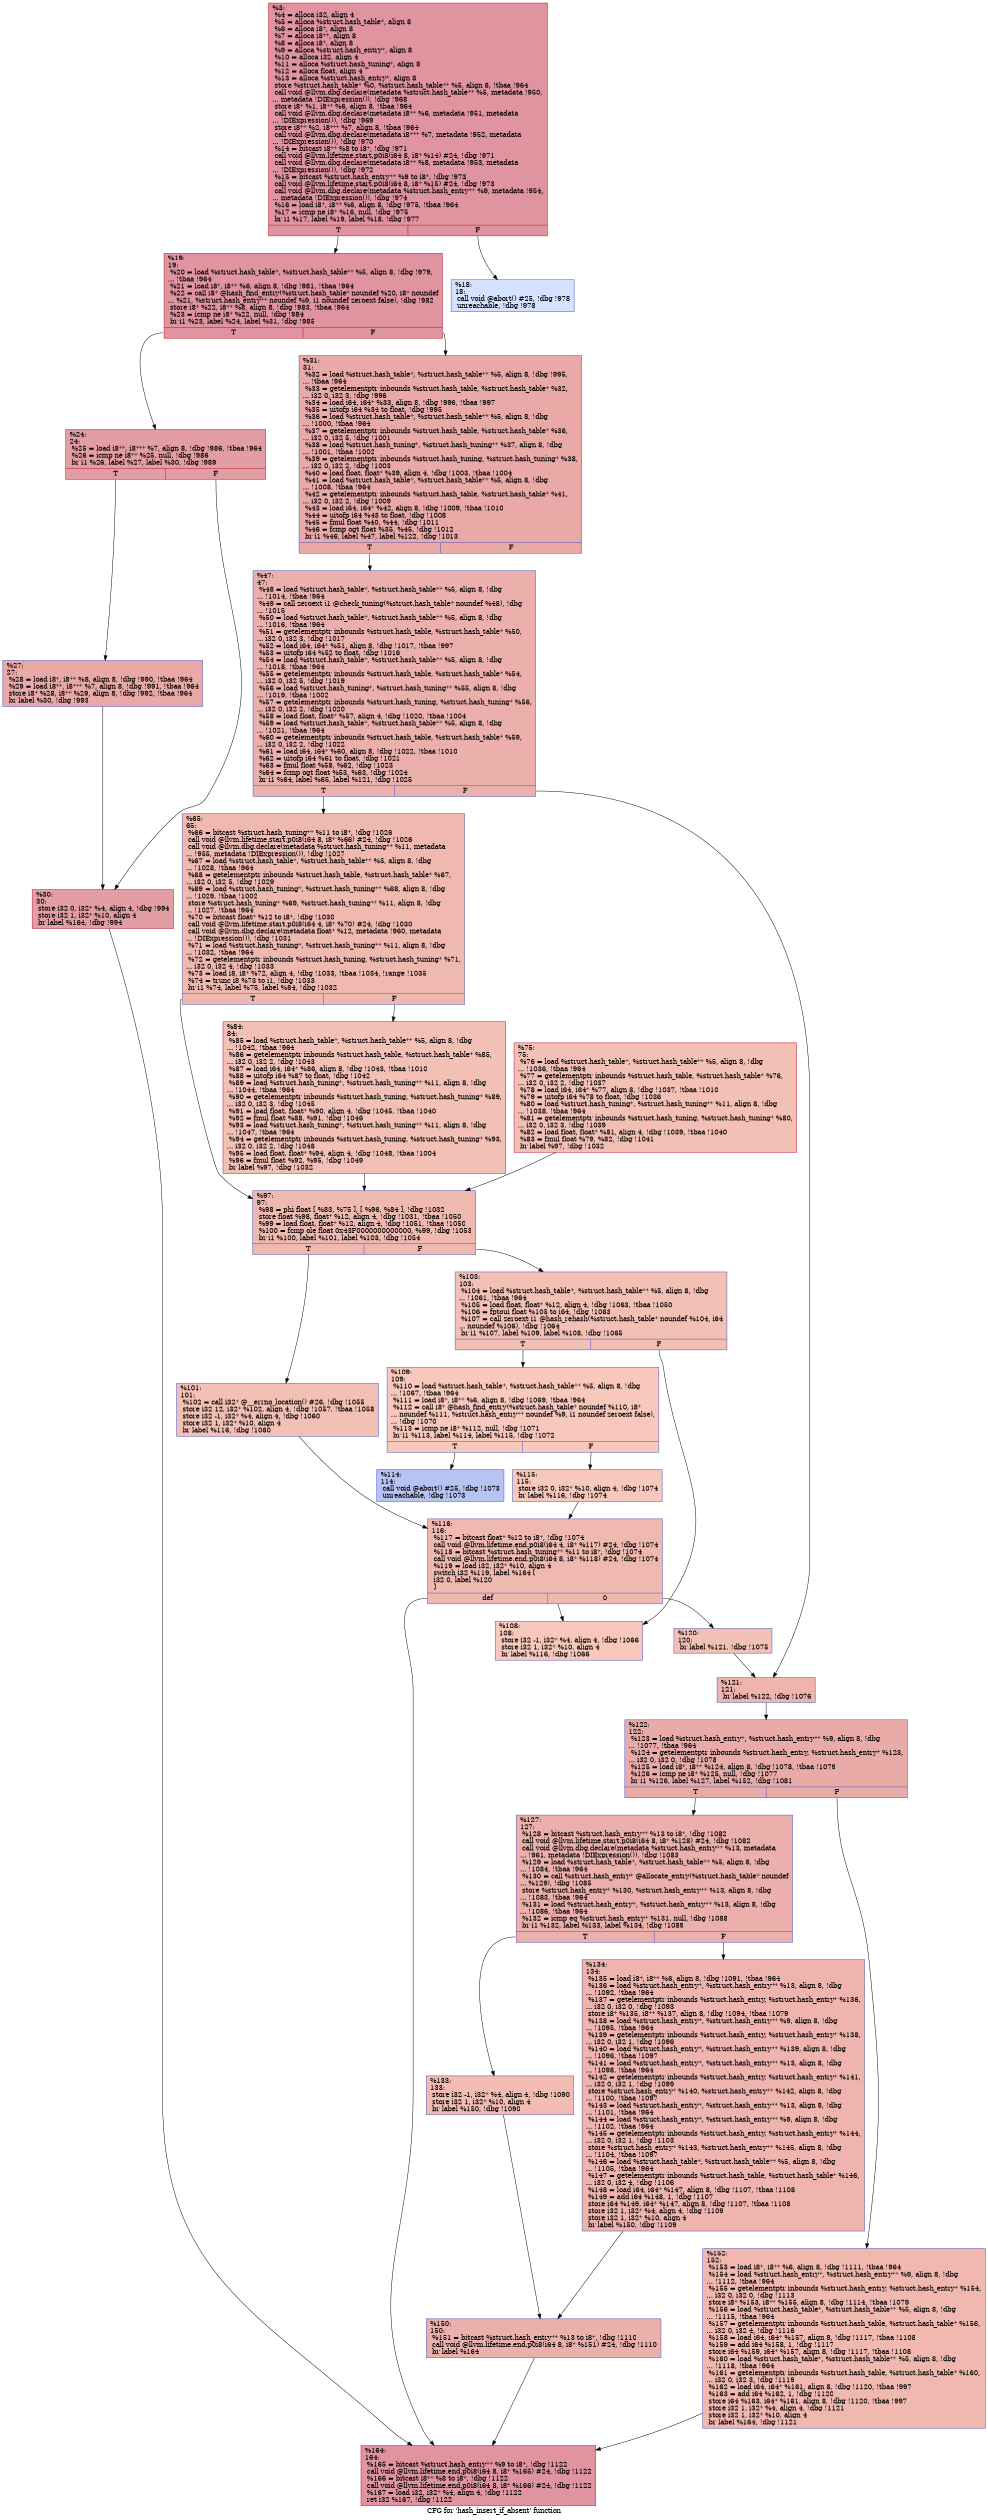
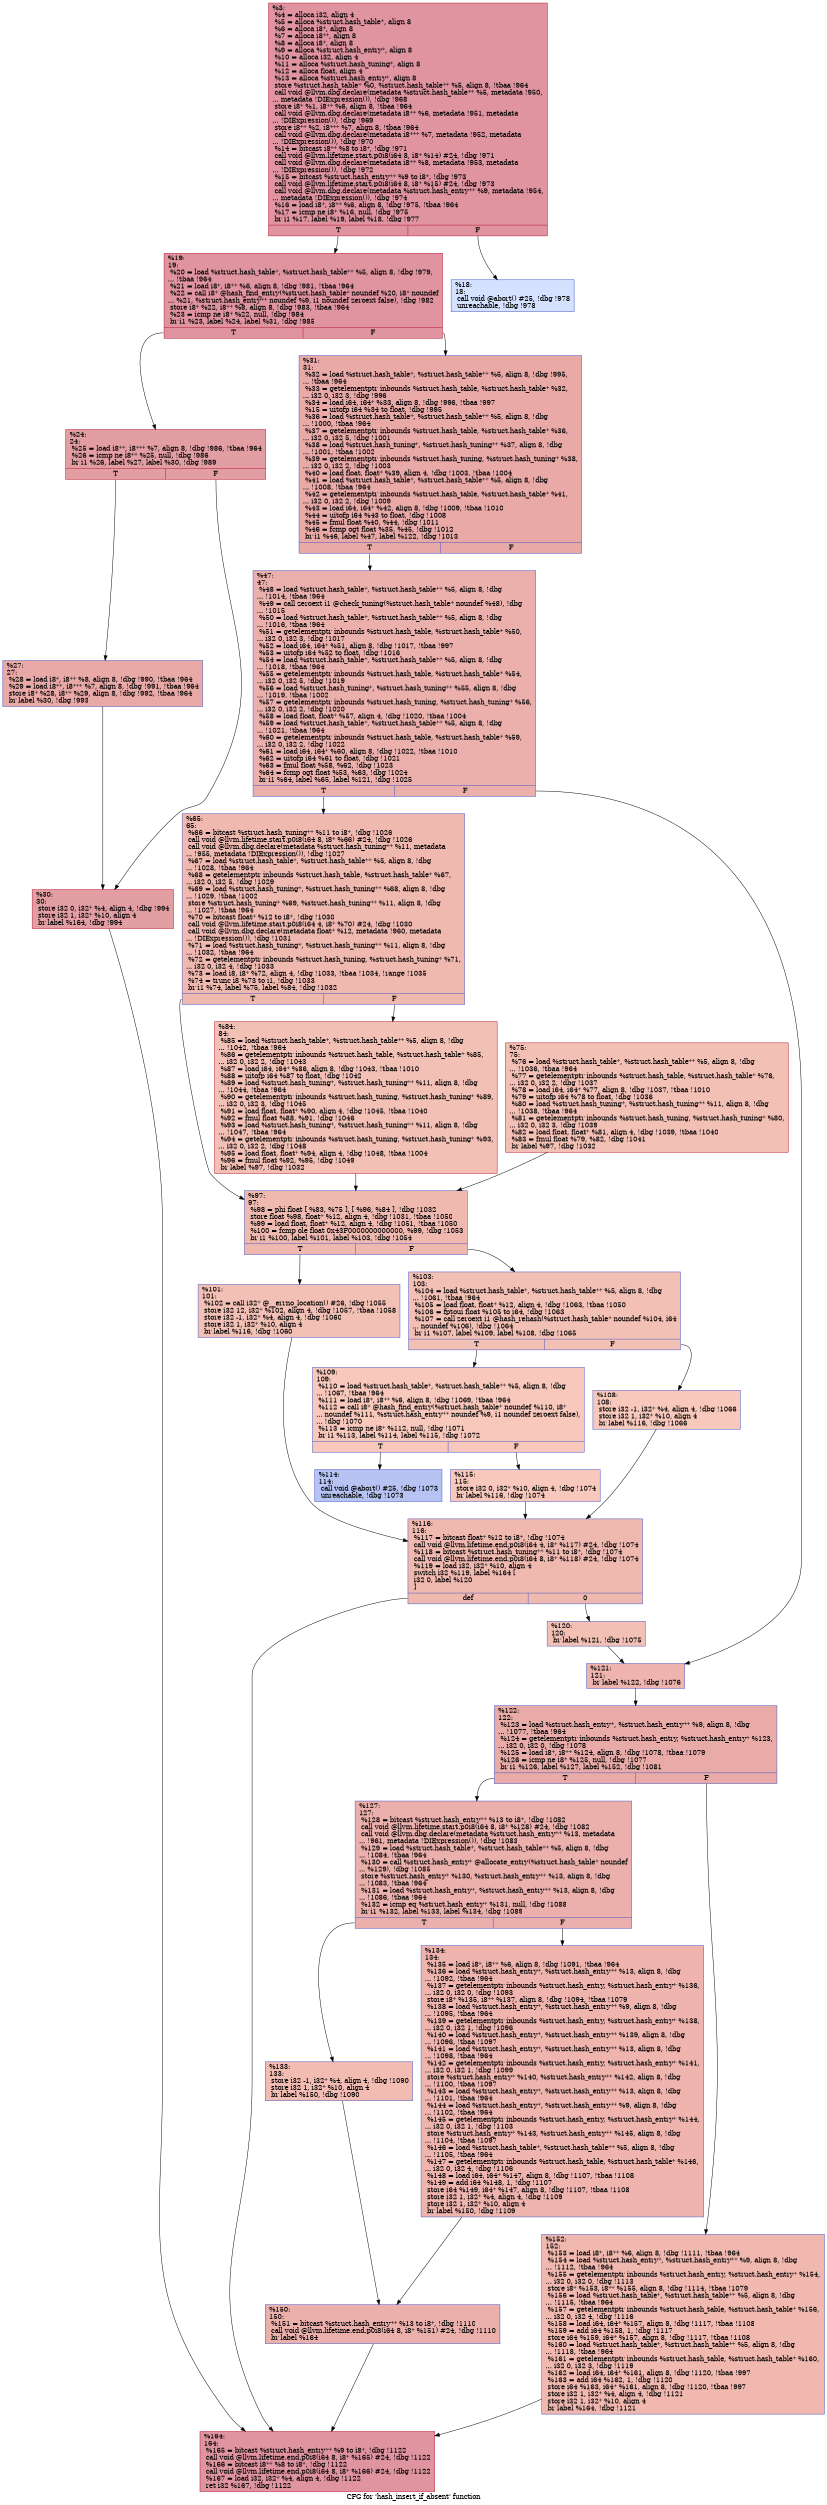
node "%31:": text "%35 = uitofp i64 %34 to float, !dbg !995" -> "%15 = uitofp i64 %34 to float, !dbg !995"
edge "%116:" -> "%108:": reversed
